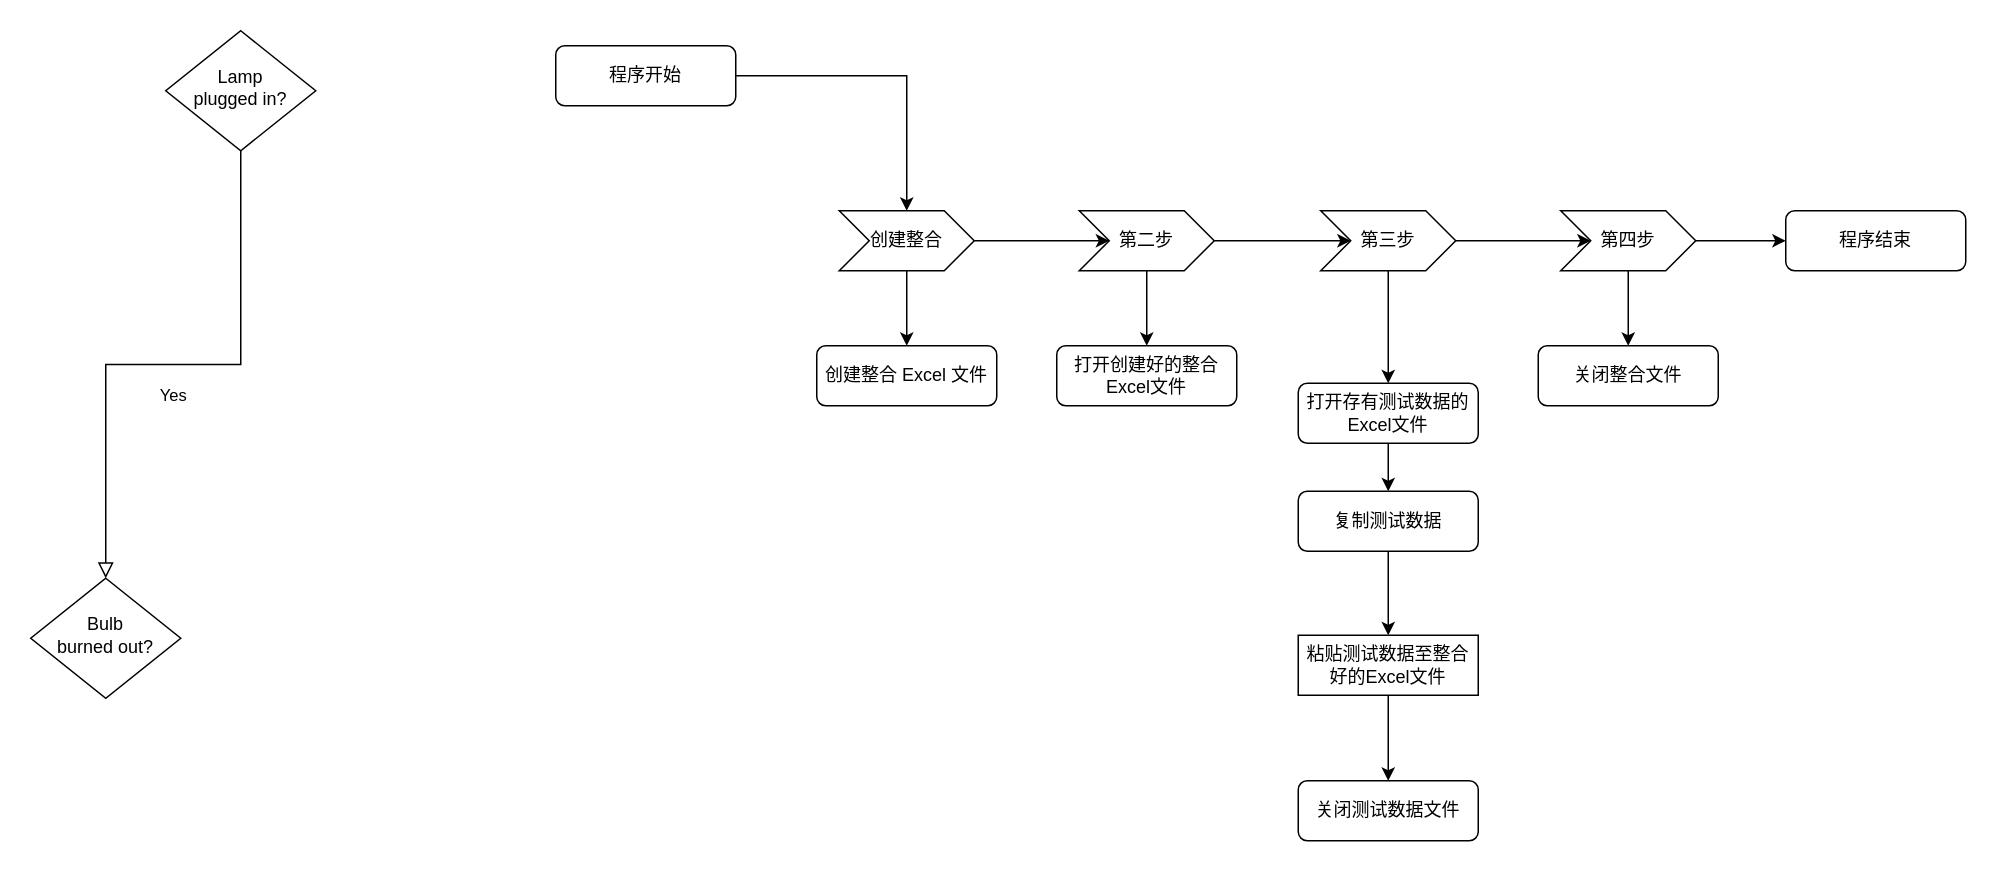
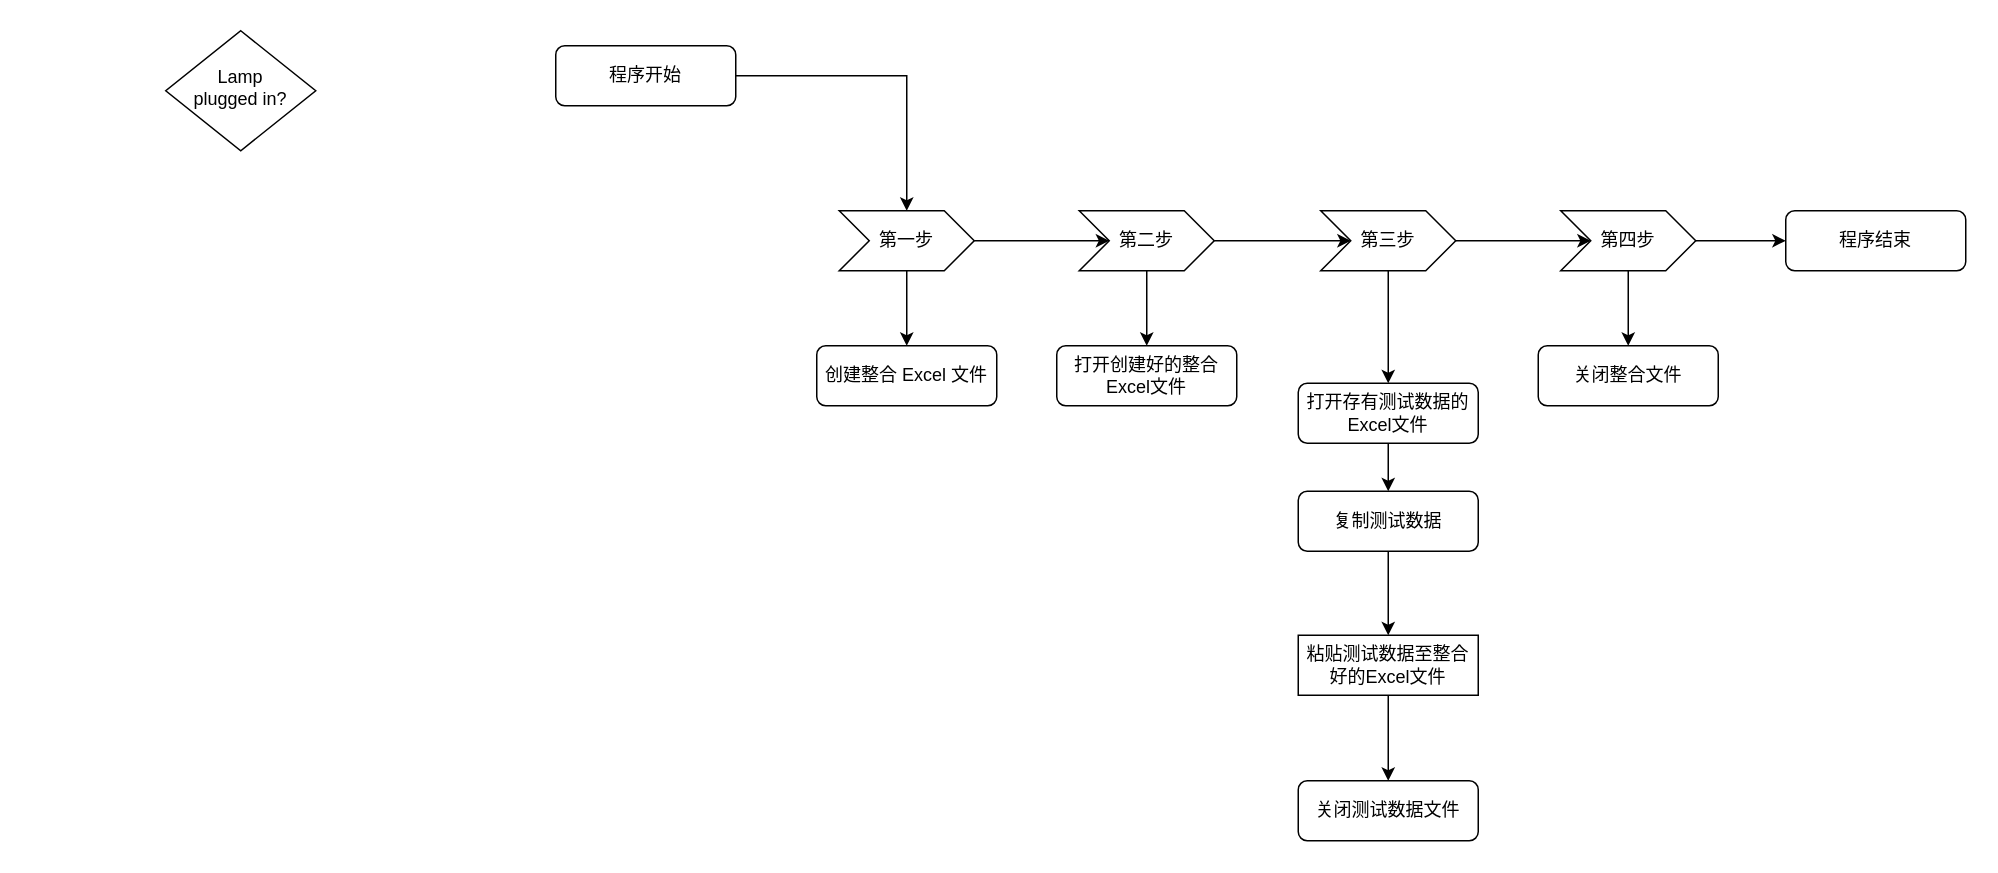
node "创建整合": label "创建整合" -> "第一步"
edge "Lamp plugged in?" -> "Bulb burned out?": removed, label "Yes"
node "Bulb burned out?": removed
